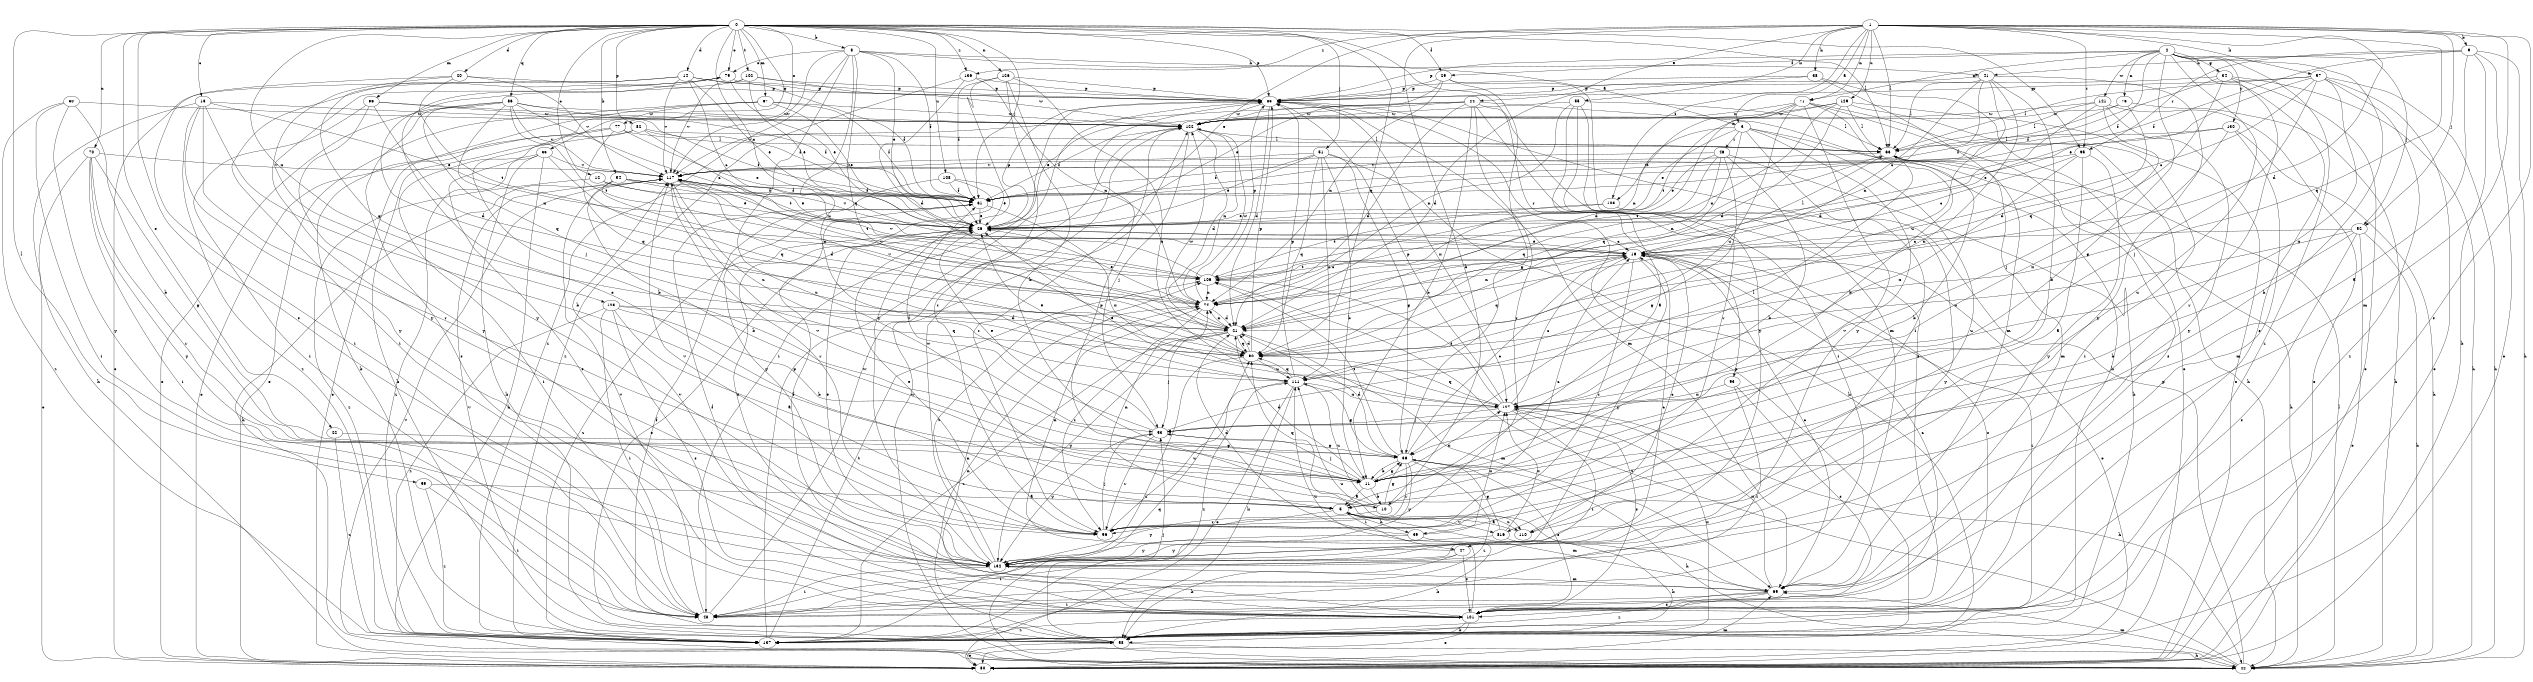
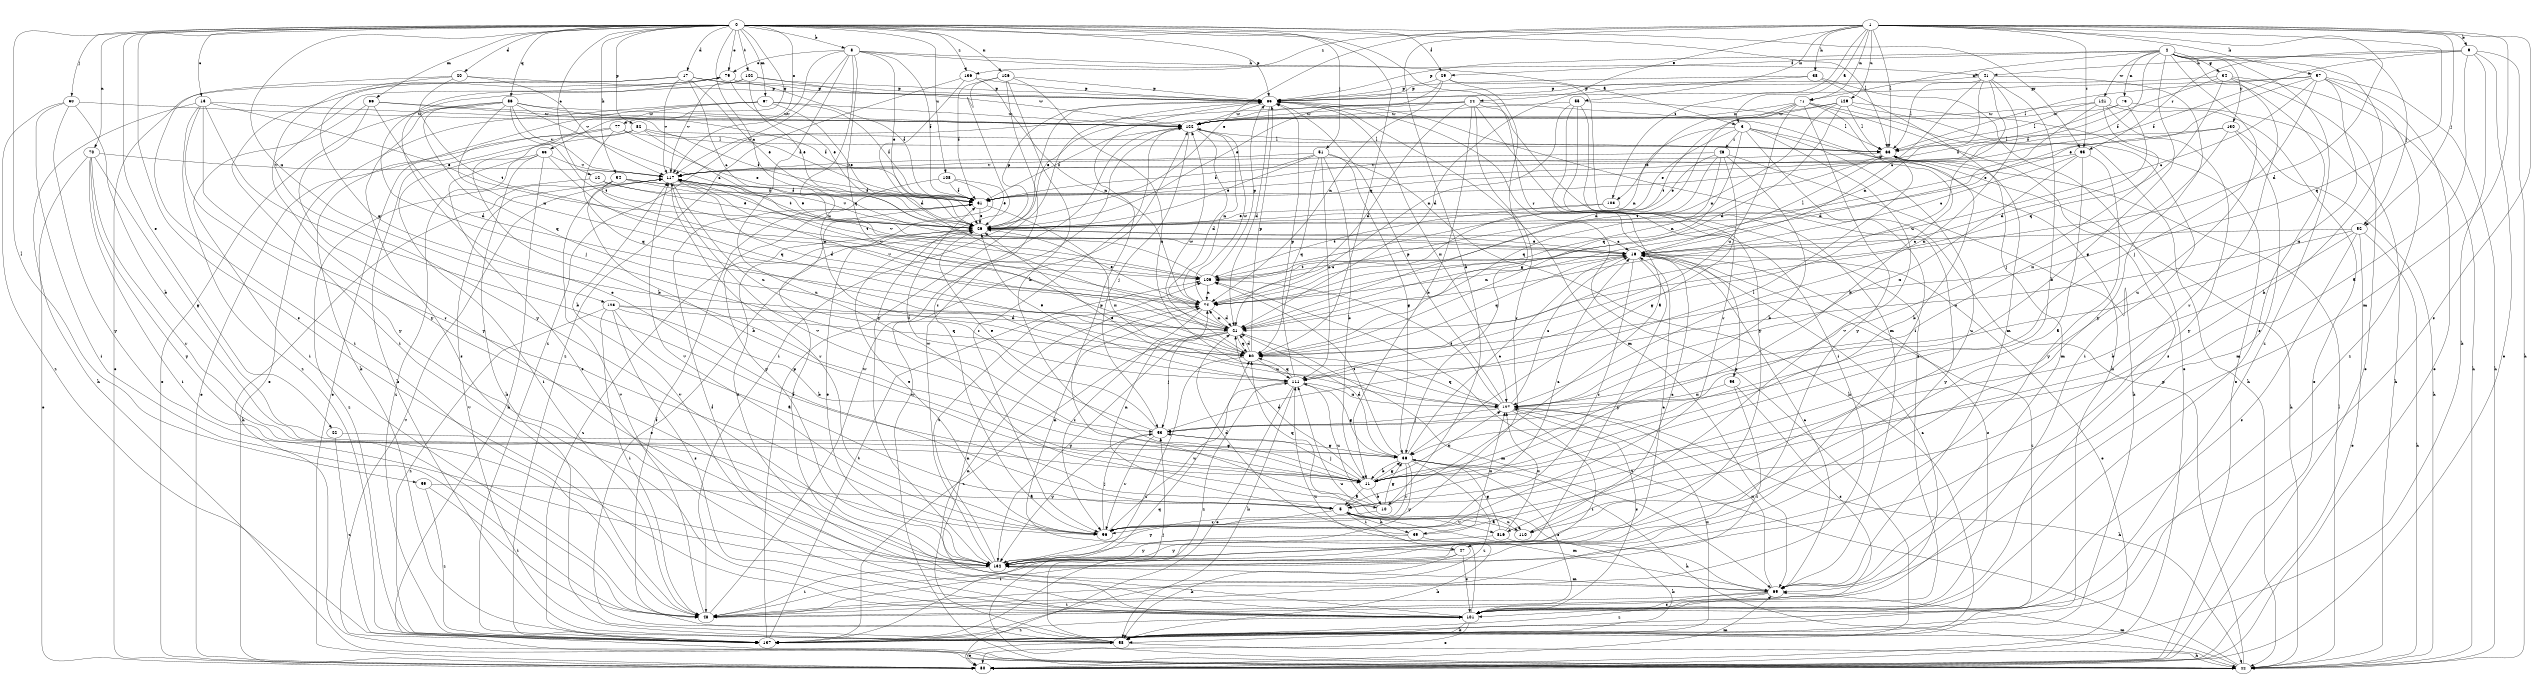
edge "0" -> "31": now "0" -> "50"
node "14": label "14" -> "17"
